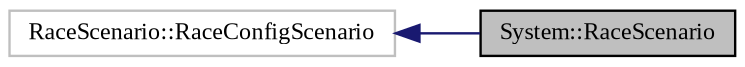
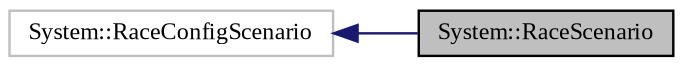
node "RaceScenario::RaceConfigScenario": label "RaceScenario::RaceConfigScenario" -> "System::RaceConfigScenario"
